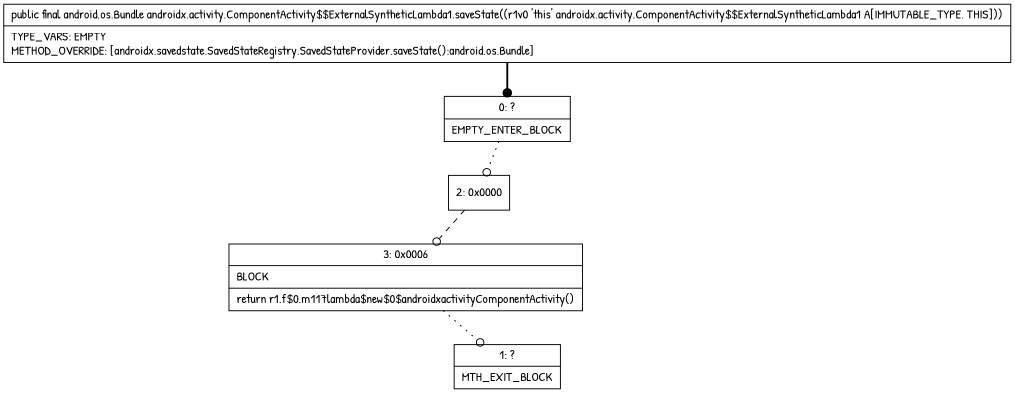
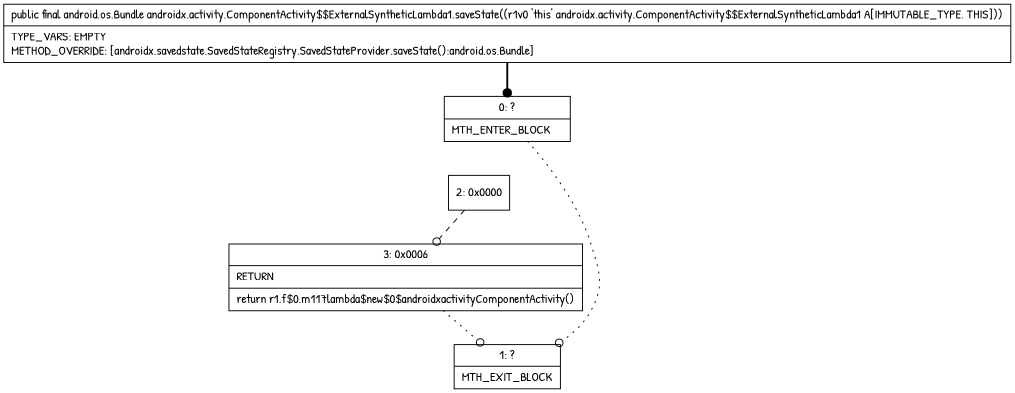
node "0: ?": text "EMPTY_ENTER_BLOCK" -> "MTH_ENTER_BLOCK"
edge "0: ?" -> "2: 0x0000": now "0: ?" -> "1: ?"
node "3: 0x0006": text "BLOCK" -> "RETURN"
